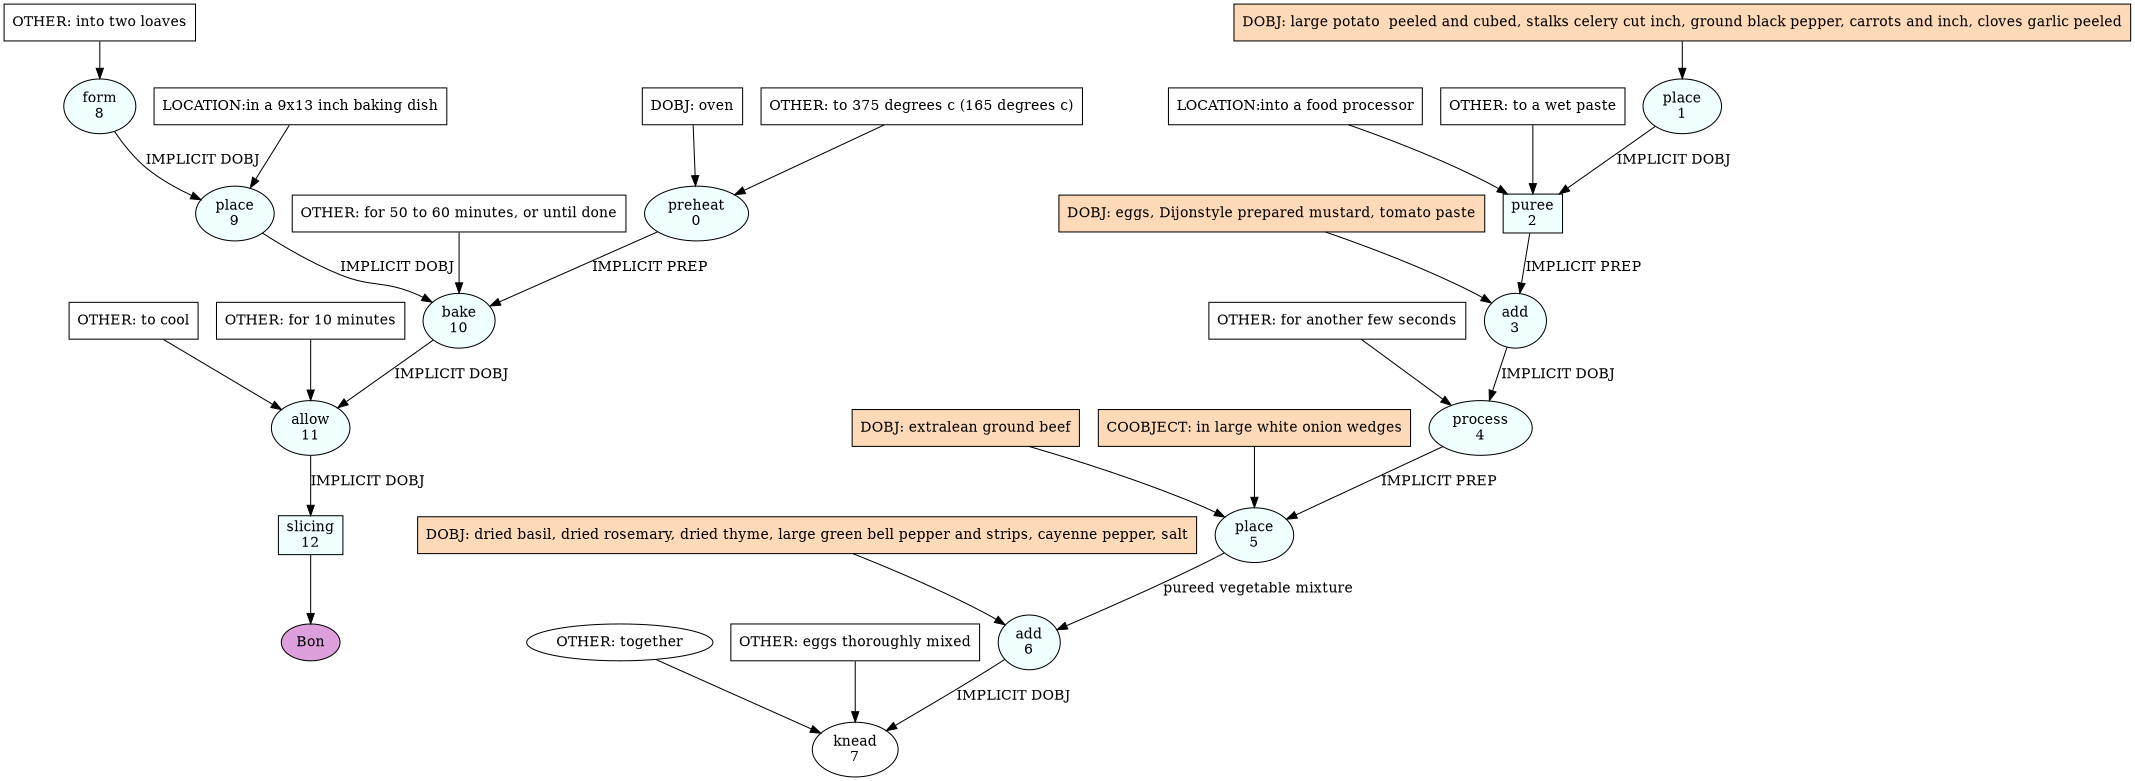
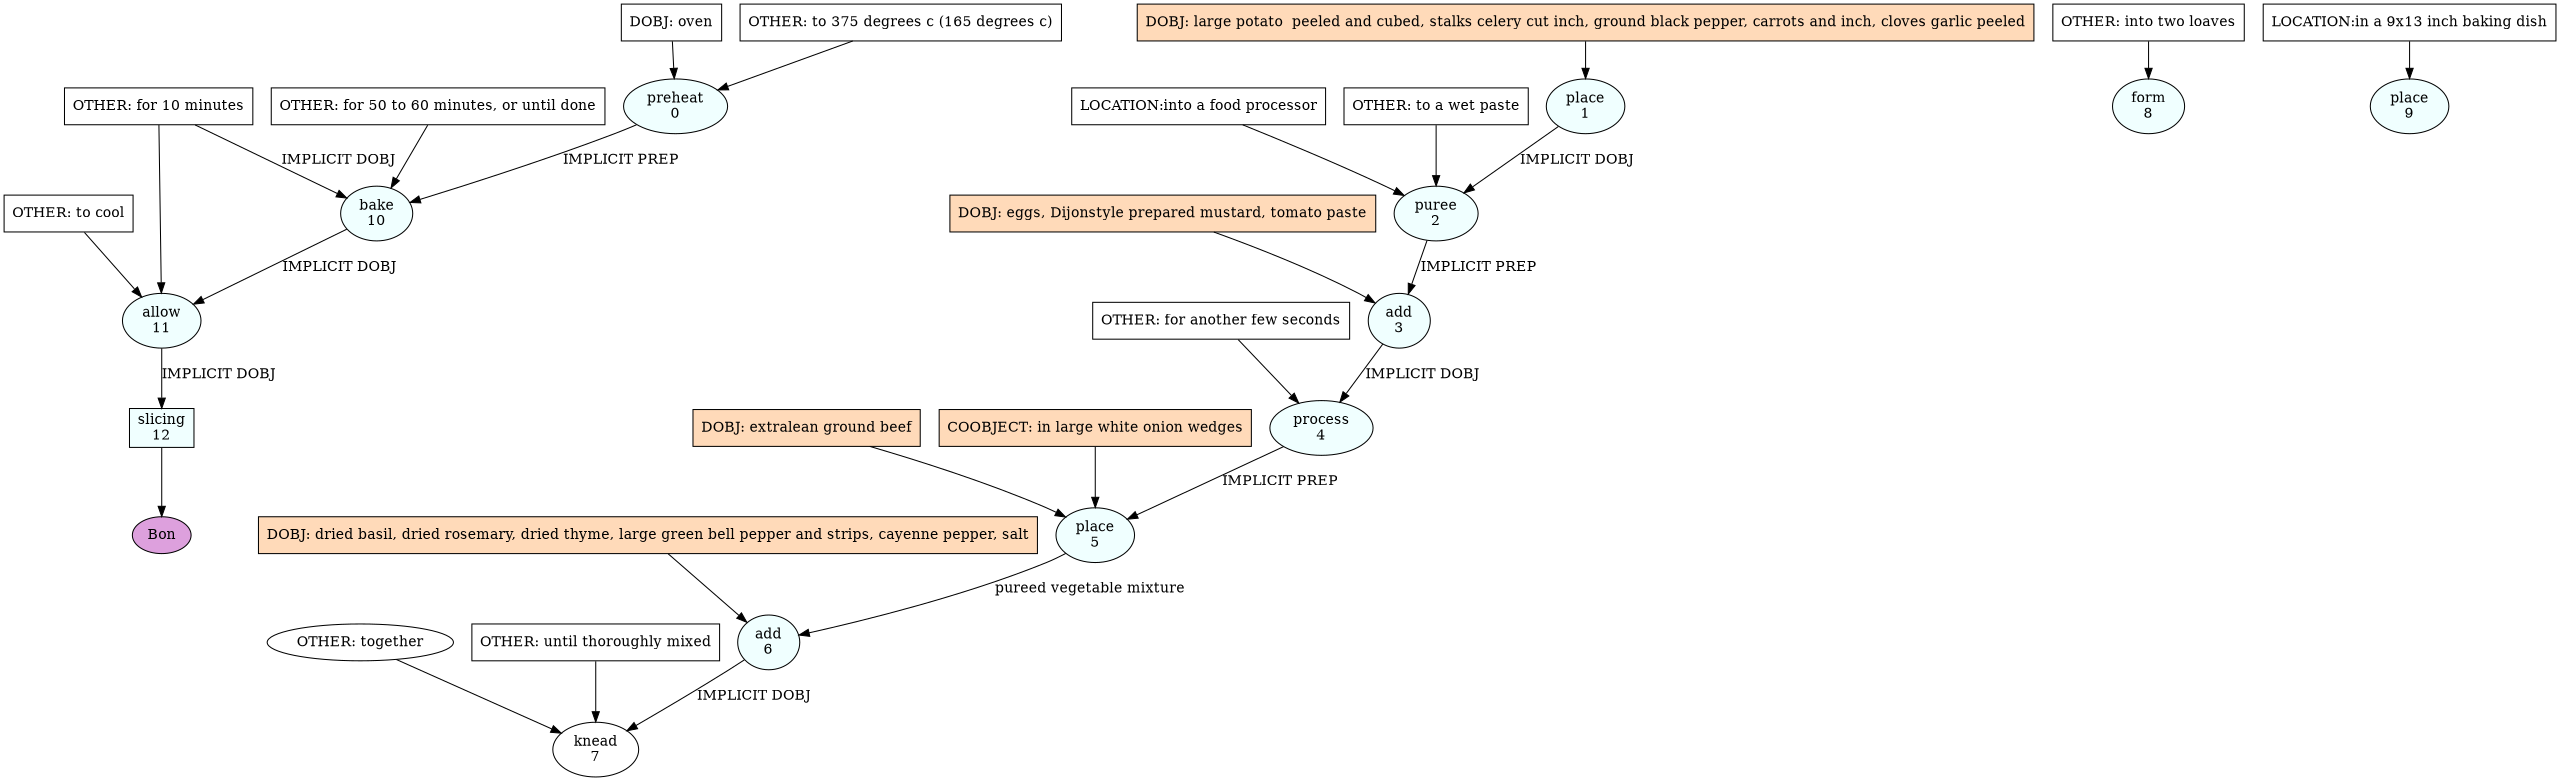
edge "form 8" -> "place 9": removed, label "IMPLICIT DOBJ"
node "puree 2": shape box -> ellipse
edge "place 9" -> "bake 10": now "OTHER: for 10 minutes" -> "bake 10"
node "OTHER: eggs thoroughly mixed": label "OTHER: eggs thoroughly mixed" -> "OTHER: until thoroughly mixed"
